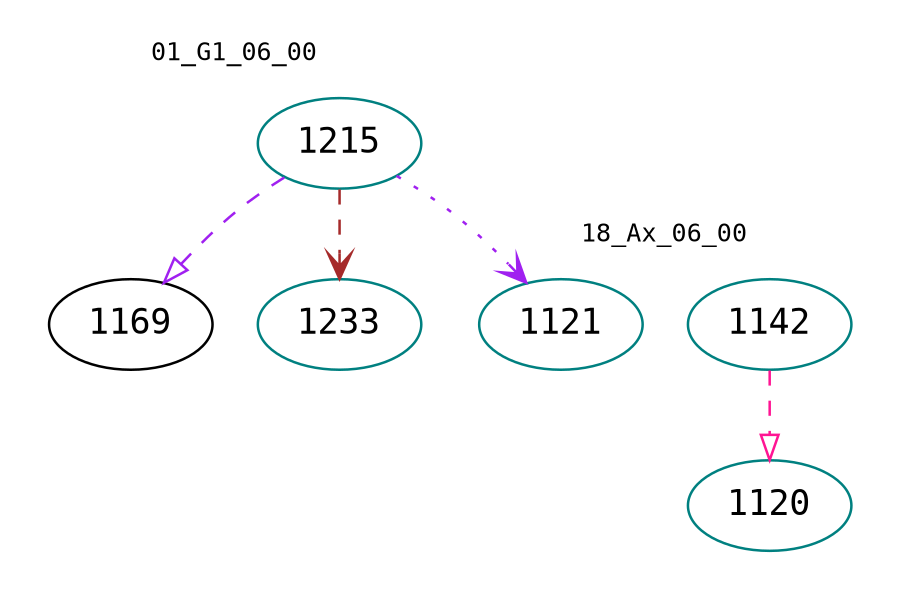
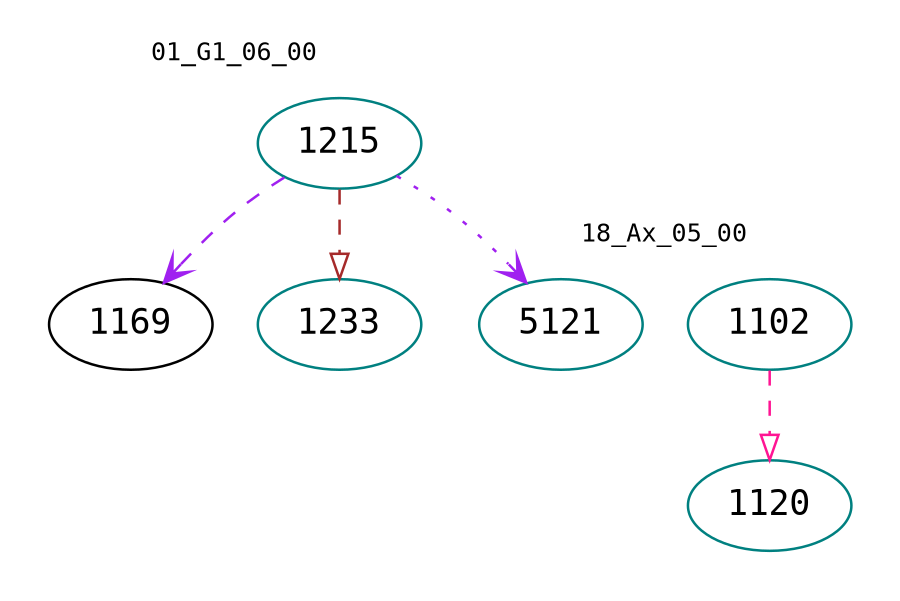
edge "1215" -> "1169": arrowhead onormal -> vee
edge "1215" -> "1233": arrowhead vee -> onormal
cluster "18_Ax_06_00": label "18_Ax_06_00" -> "18_Ax_05_00"
node "1121": label "1121" -> "5121"
node "1142": label "1142" -> "1102"
